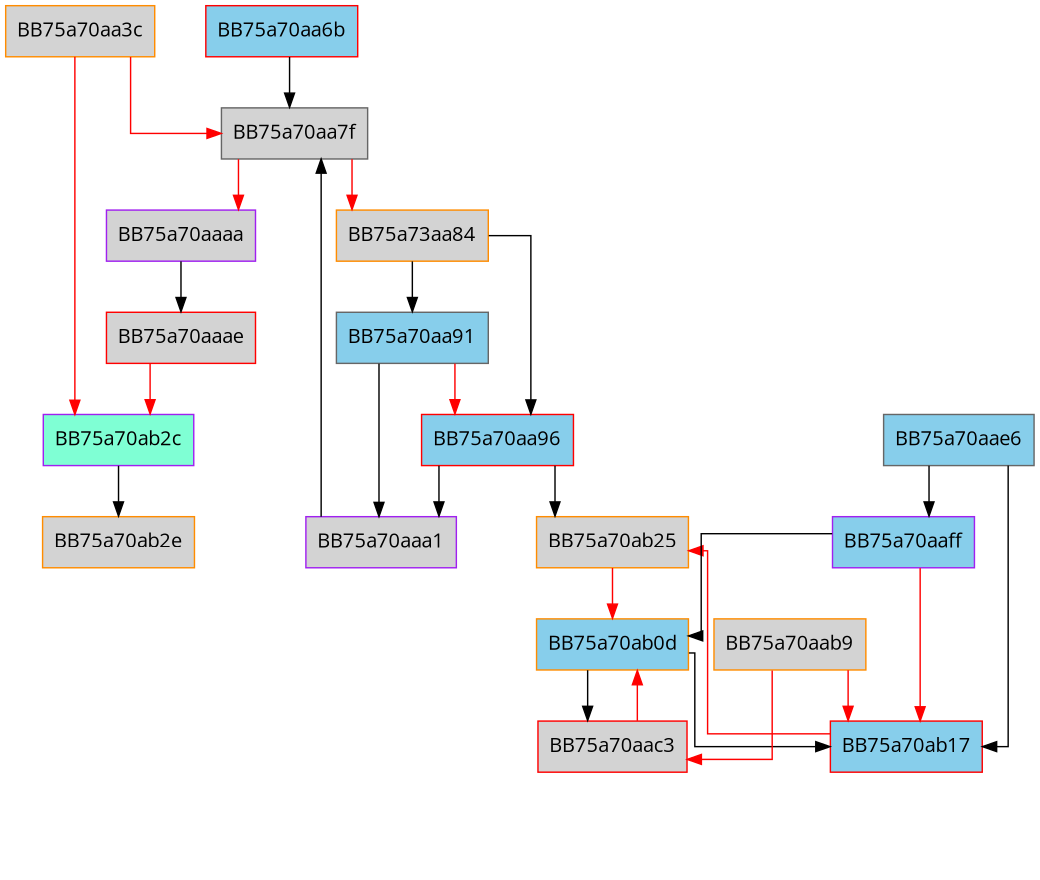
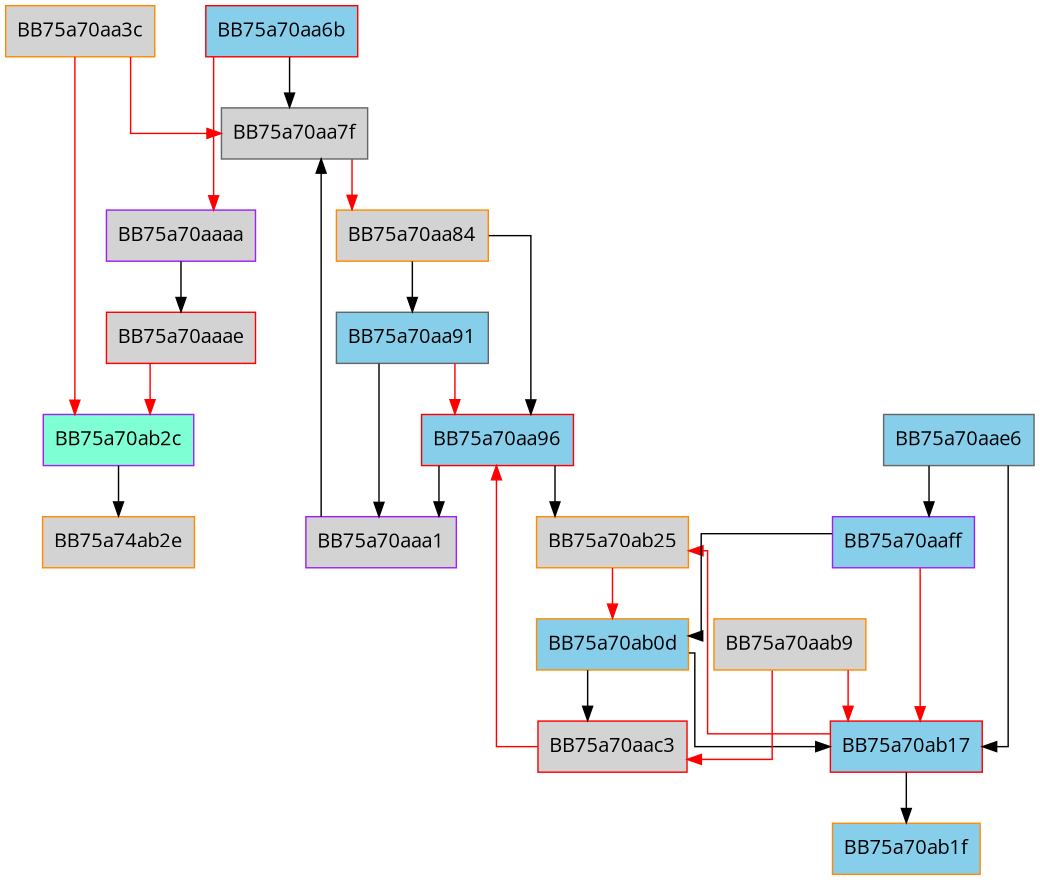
edge "BB75a70aa7f" -> "BB75a70aaaa": now "BB75a70aa6b" -> "BB75a70aaaa"
node "BB75a73aa84": label "BB75a73aa84" -> "BB75a70aa84"
node "BB75a70ab2e": label "BB75a70ab2e" -> "BB75a74ab2e"
edge "BB75a70aac3" -> "BB75a70ab0d": now "BB75a70aac3" -> "BB75a70aa96"
node "BB75a70ab1f": added
